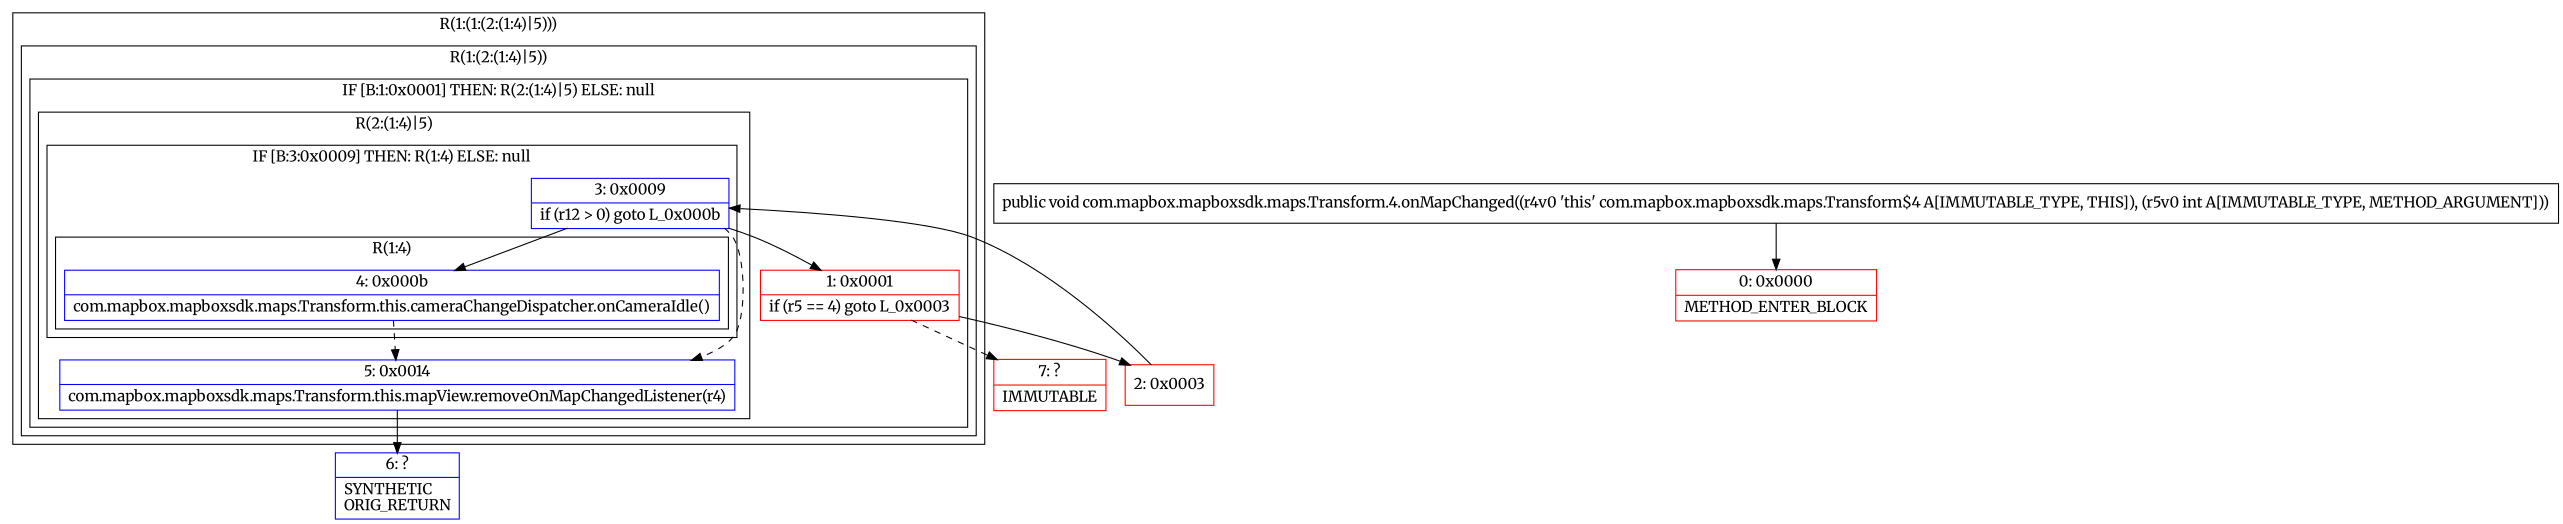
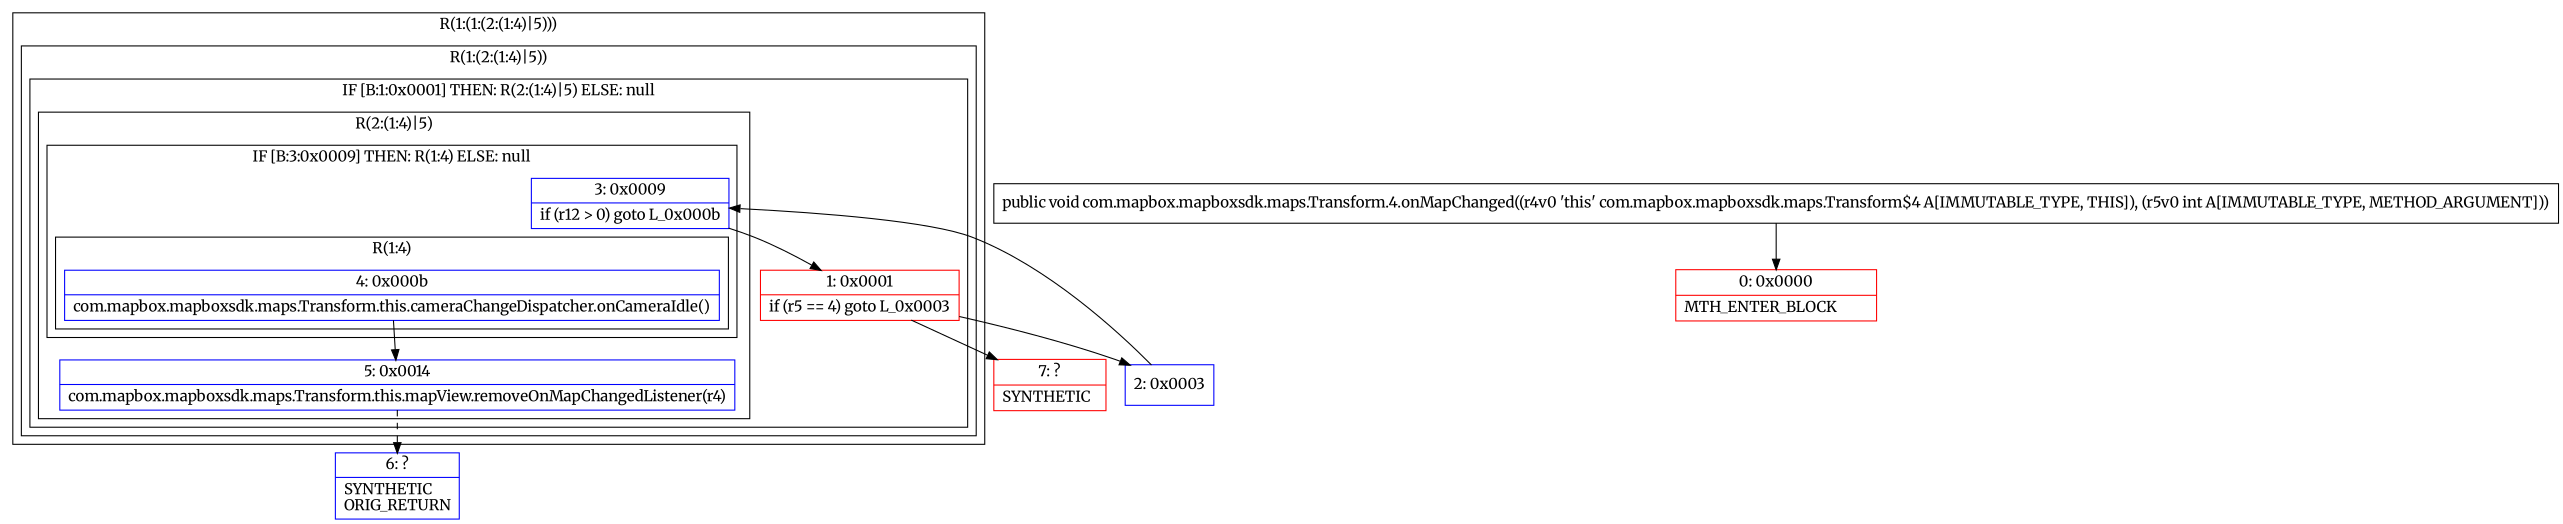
edge "3: 0x0009" -> "4: 0x000b": removed
edge "3: 0x0009" -> "5: 0x0014": removed
node "0: 0x0000": text "METHOD_ENTER_BLOCK" -> "MTH_ENTER_BLOCK"
edge "4: 0x000b" -> "5: 0x0014": style dashed -> solid
edge "1: 0x0001" -> "7: ?": style dashed -> solid
node "2: 0x0003": color red -> blue
node "7: ?": text "IMMUTABLE" -> "SYNTHETIC"
edge "5: 0x0014" -> "6: ?": style solid -> dashed
